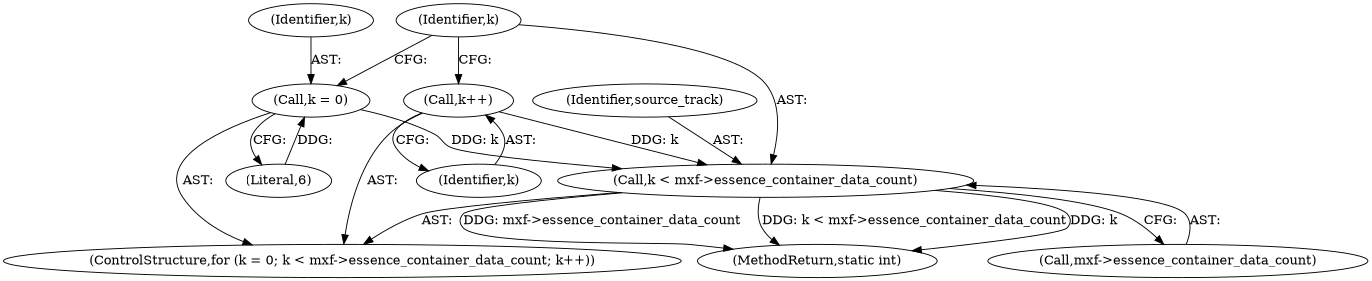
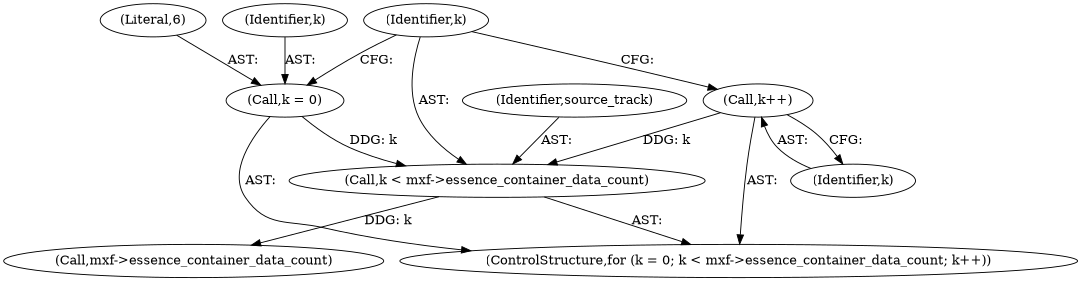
edge "(Call,k = 0)" -> "(Literal,6)": removed, label "CFG:"
edge "(Literal,6)" -> "(Call,k = 0)": label "DDG: " -> "AST: "
edge "(Call,mxf->essence_container_data_count)" -> "(Call,k < mxf->essence_container_data_count)": removed, label "AST:"
edge "(Call,k < mxf->essence_container_data_count)" -> "(Call,mxf->essence_container_data_count)": label "CFG: " -> "DDG: k"
node "(MethodReturn,static int)": removed
